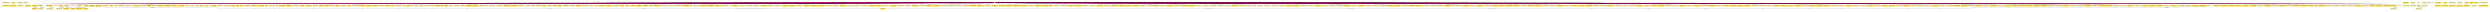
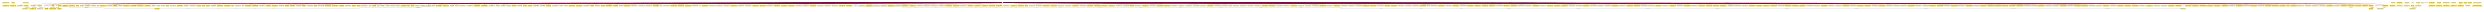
node "-45378511:17429b49a06:-7fcc": removed
